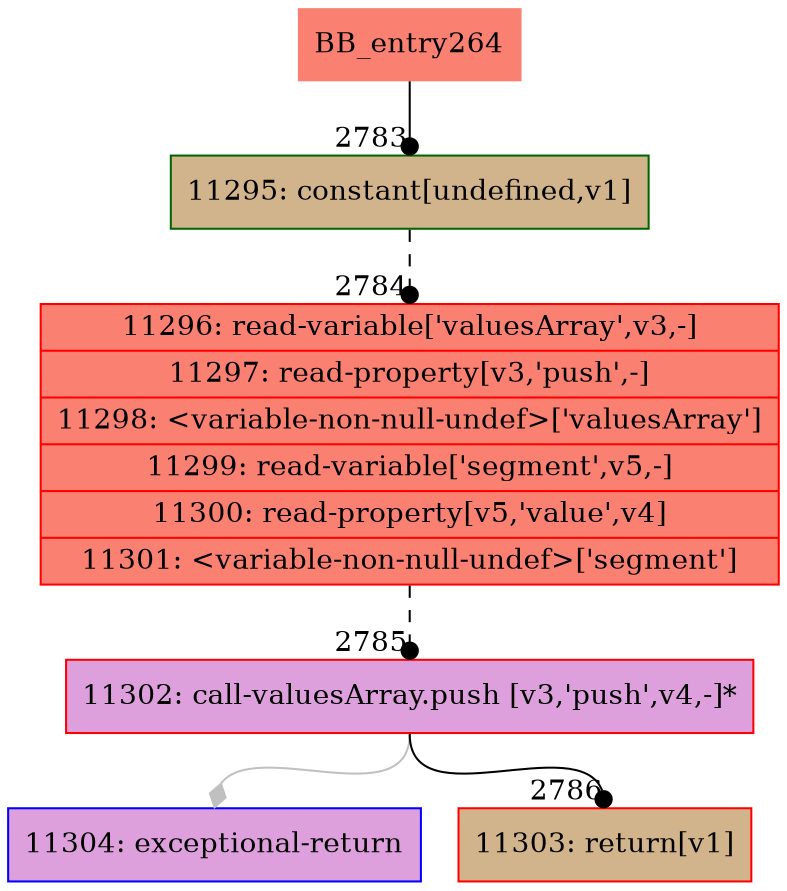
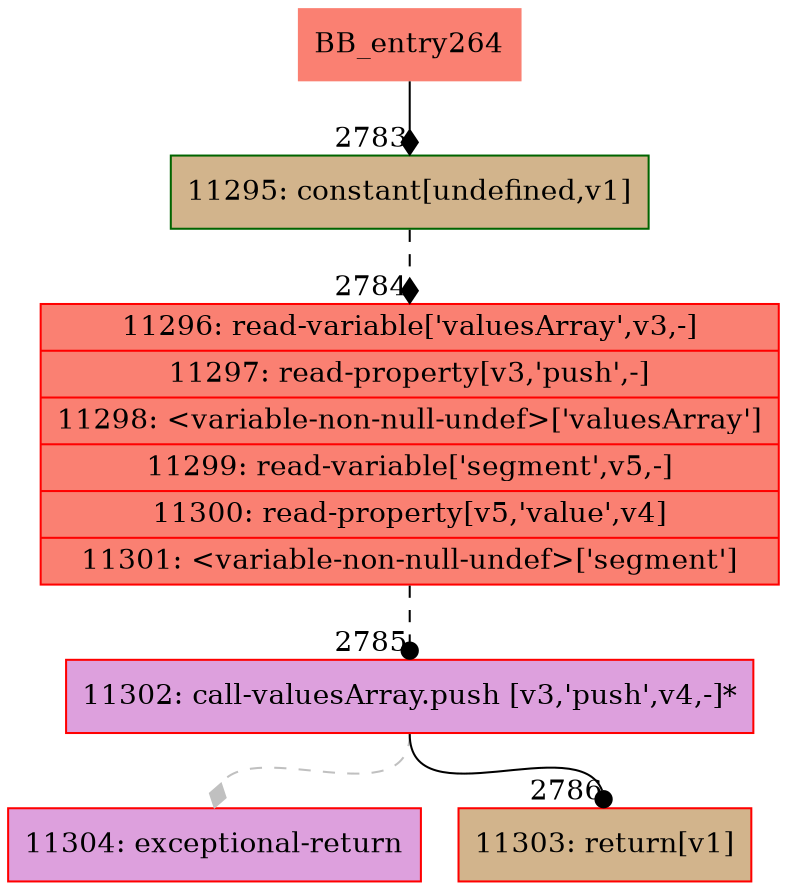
edge "BB_entry264" -> "11295: constant[undefined,v1]": arrowhead dot -> diamond
edge "11295: constant[undefined,v1]" -> "11296: read-variable['valuesArray',v3,-]": arrowhead dot -> diamond
edge "11302: call-valuesArray.push [v3,'push',v4,-]*" -> "11304: exceptional-return": style solid -> dashed
node "11304: exceptional-return": color blue -> red
